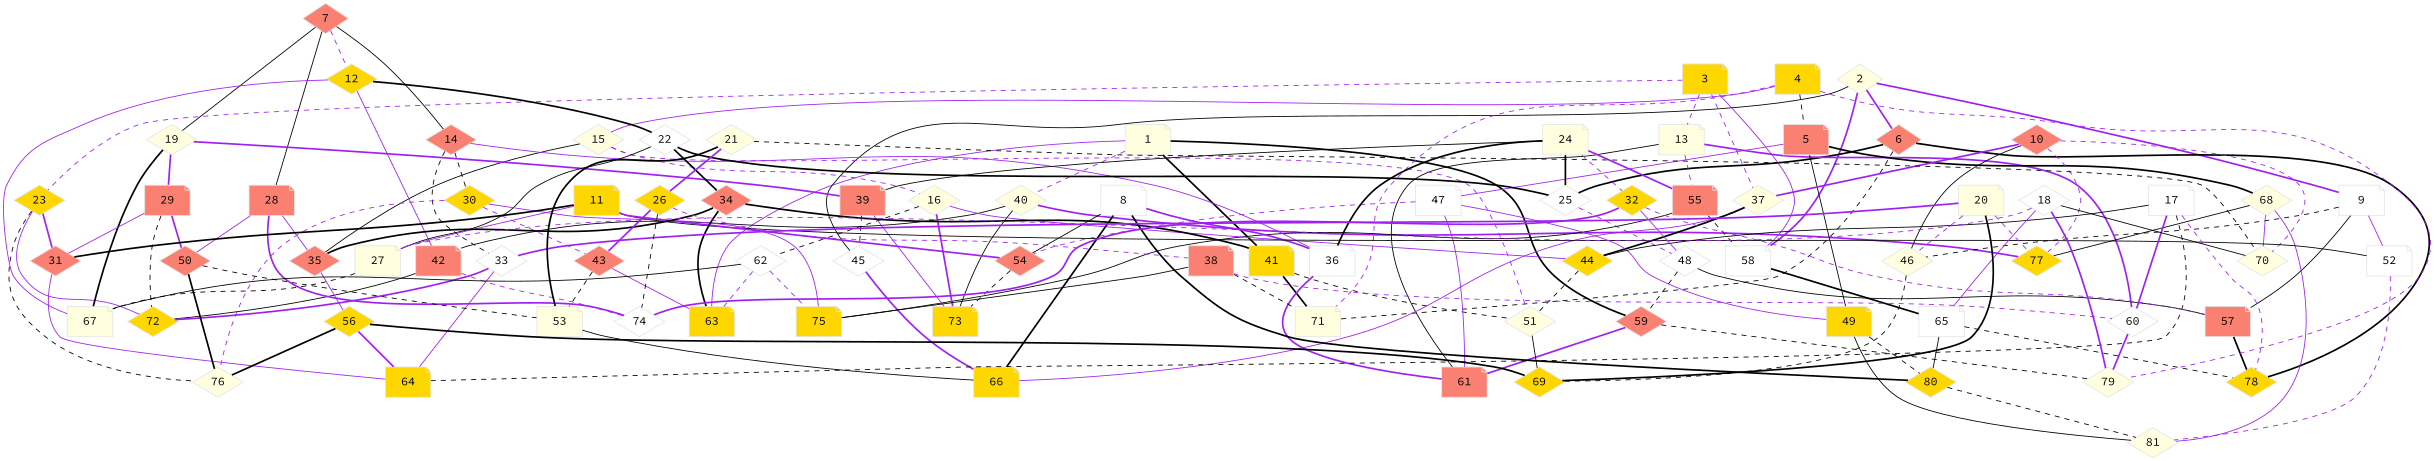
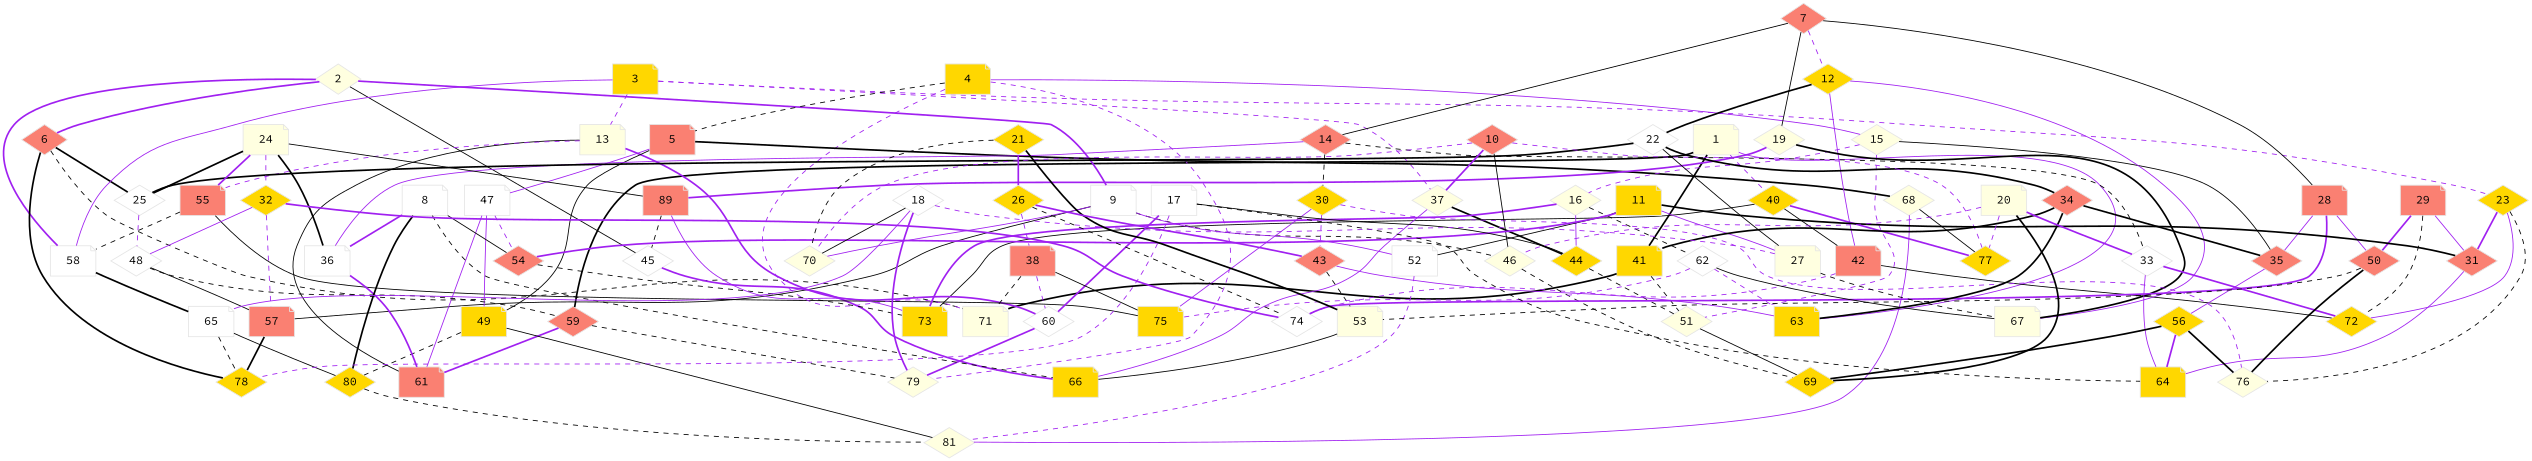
node "21": fillcolor lightyellow -> gold
edge "19" -- "29": removed
node "39": label "39" -> "89"
node "40": fillcolor lightyellow -> gold
edge "68" -- "70": now "9" -- "70"
edge "8" -- "66": style bold -> dashed
